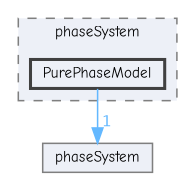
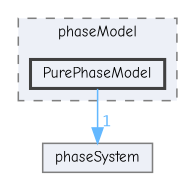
cluster "phaseSystem": label "phaseSystem" -> "phaseModel"
